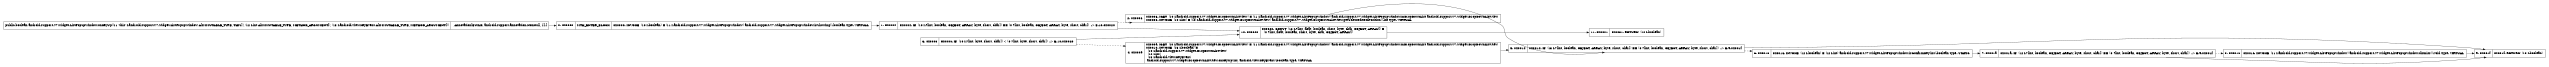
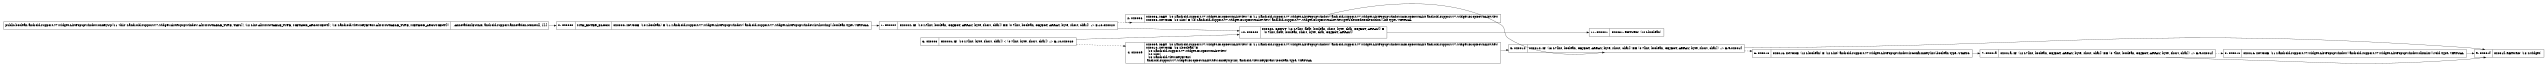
node "9: 0x001f": text "0x001f: RETURN  (r3 I:boolean)" -> "0x001f: RETURN  (r3 I:widget)"
